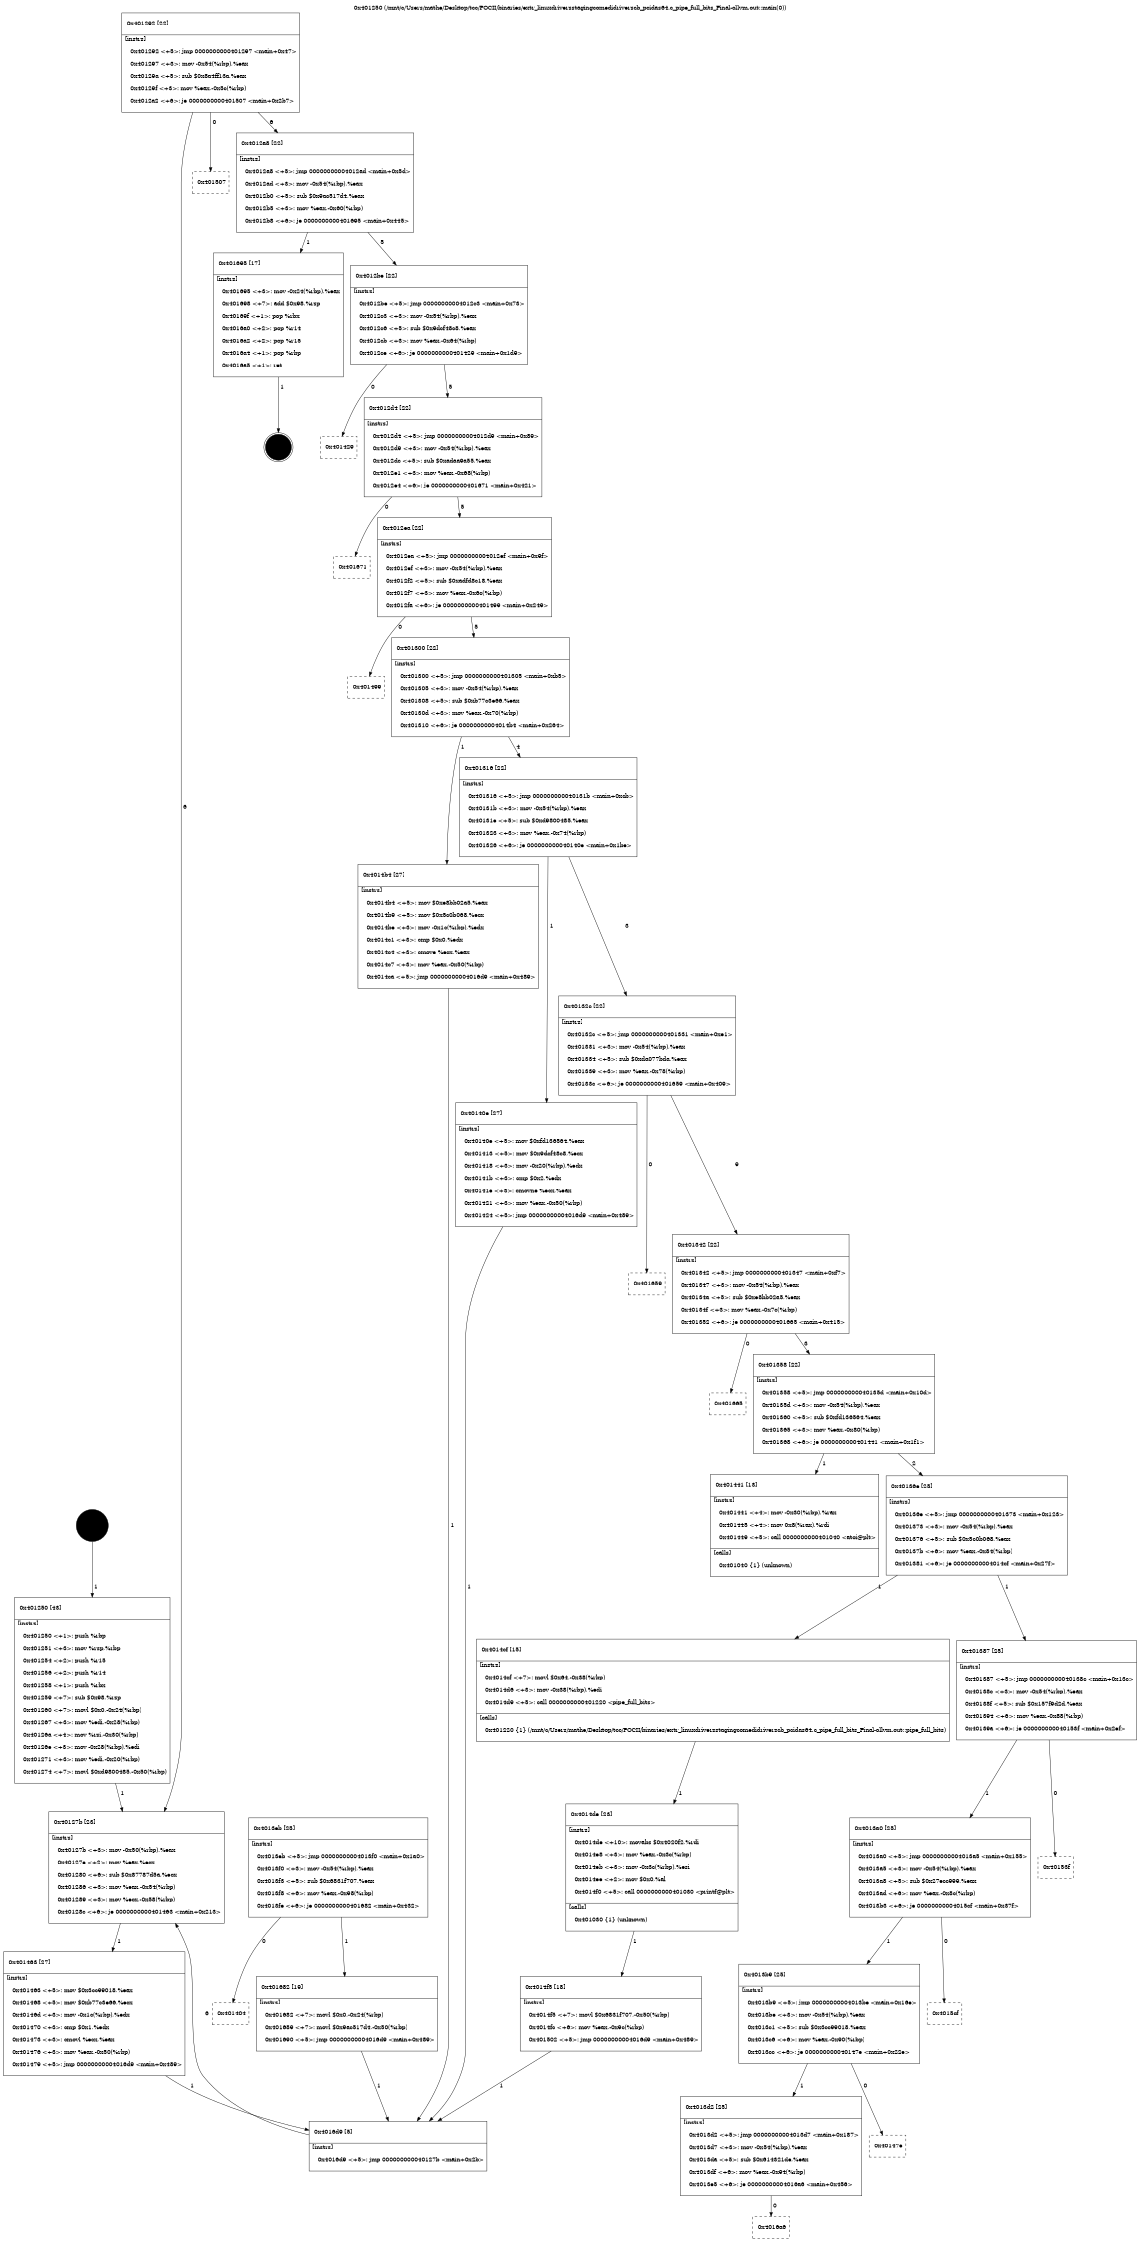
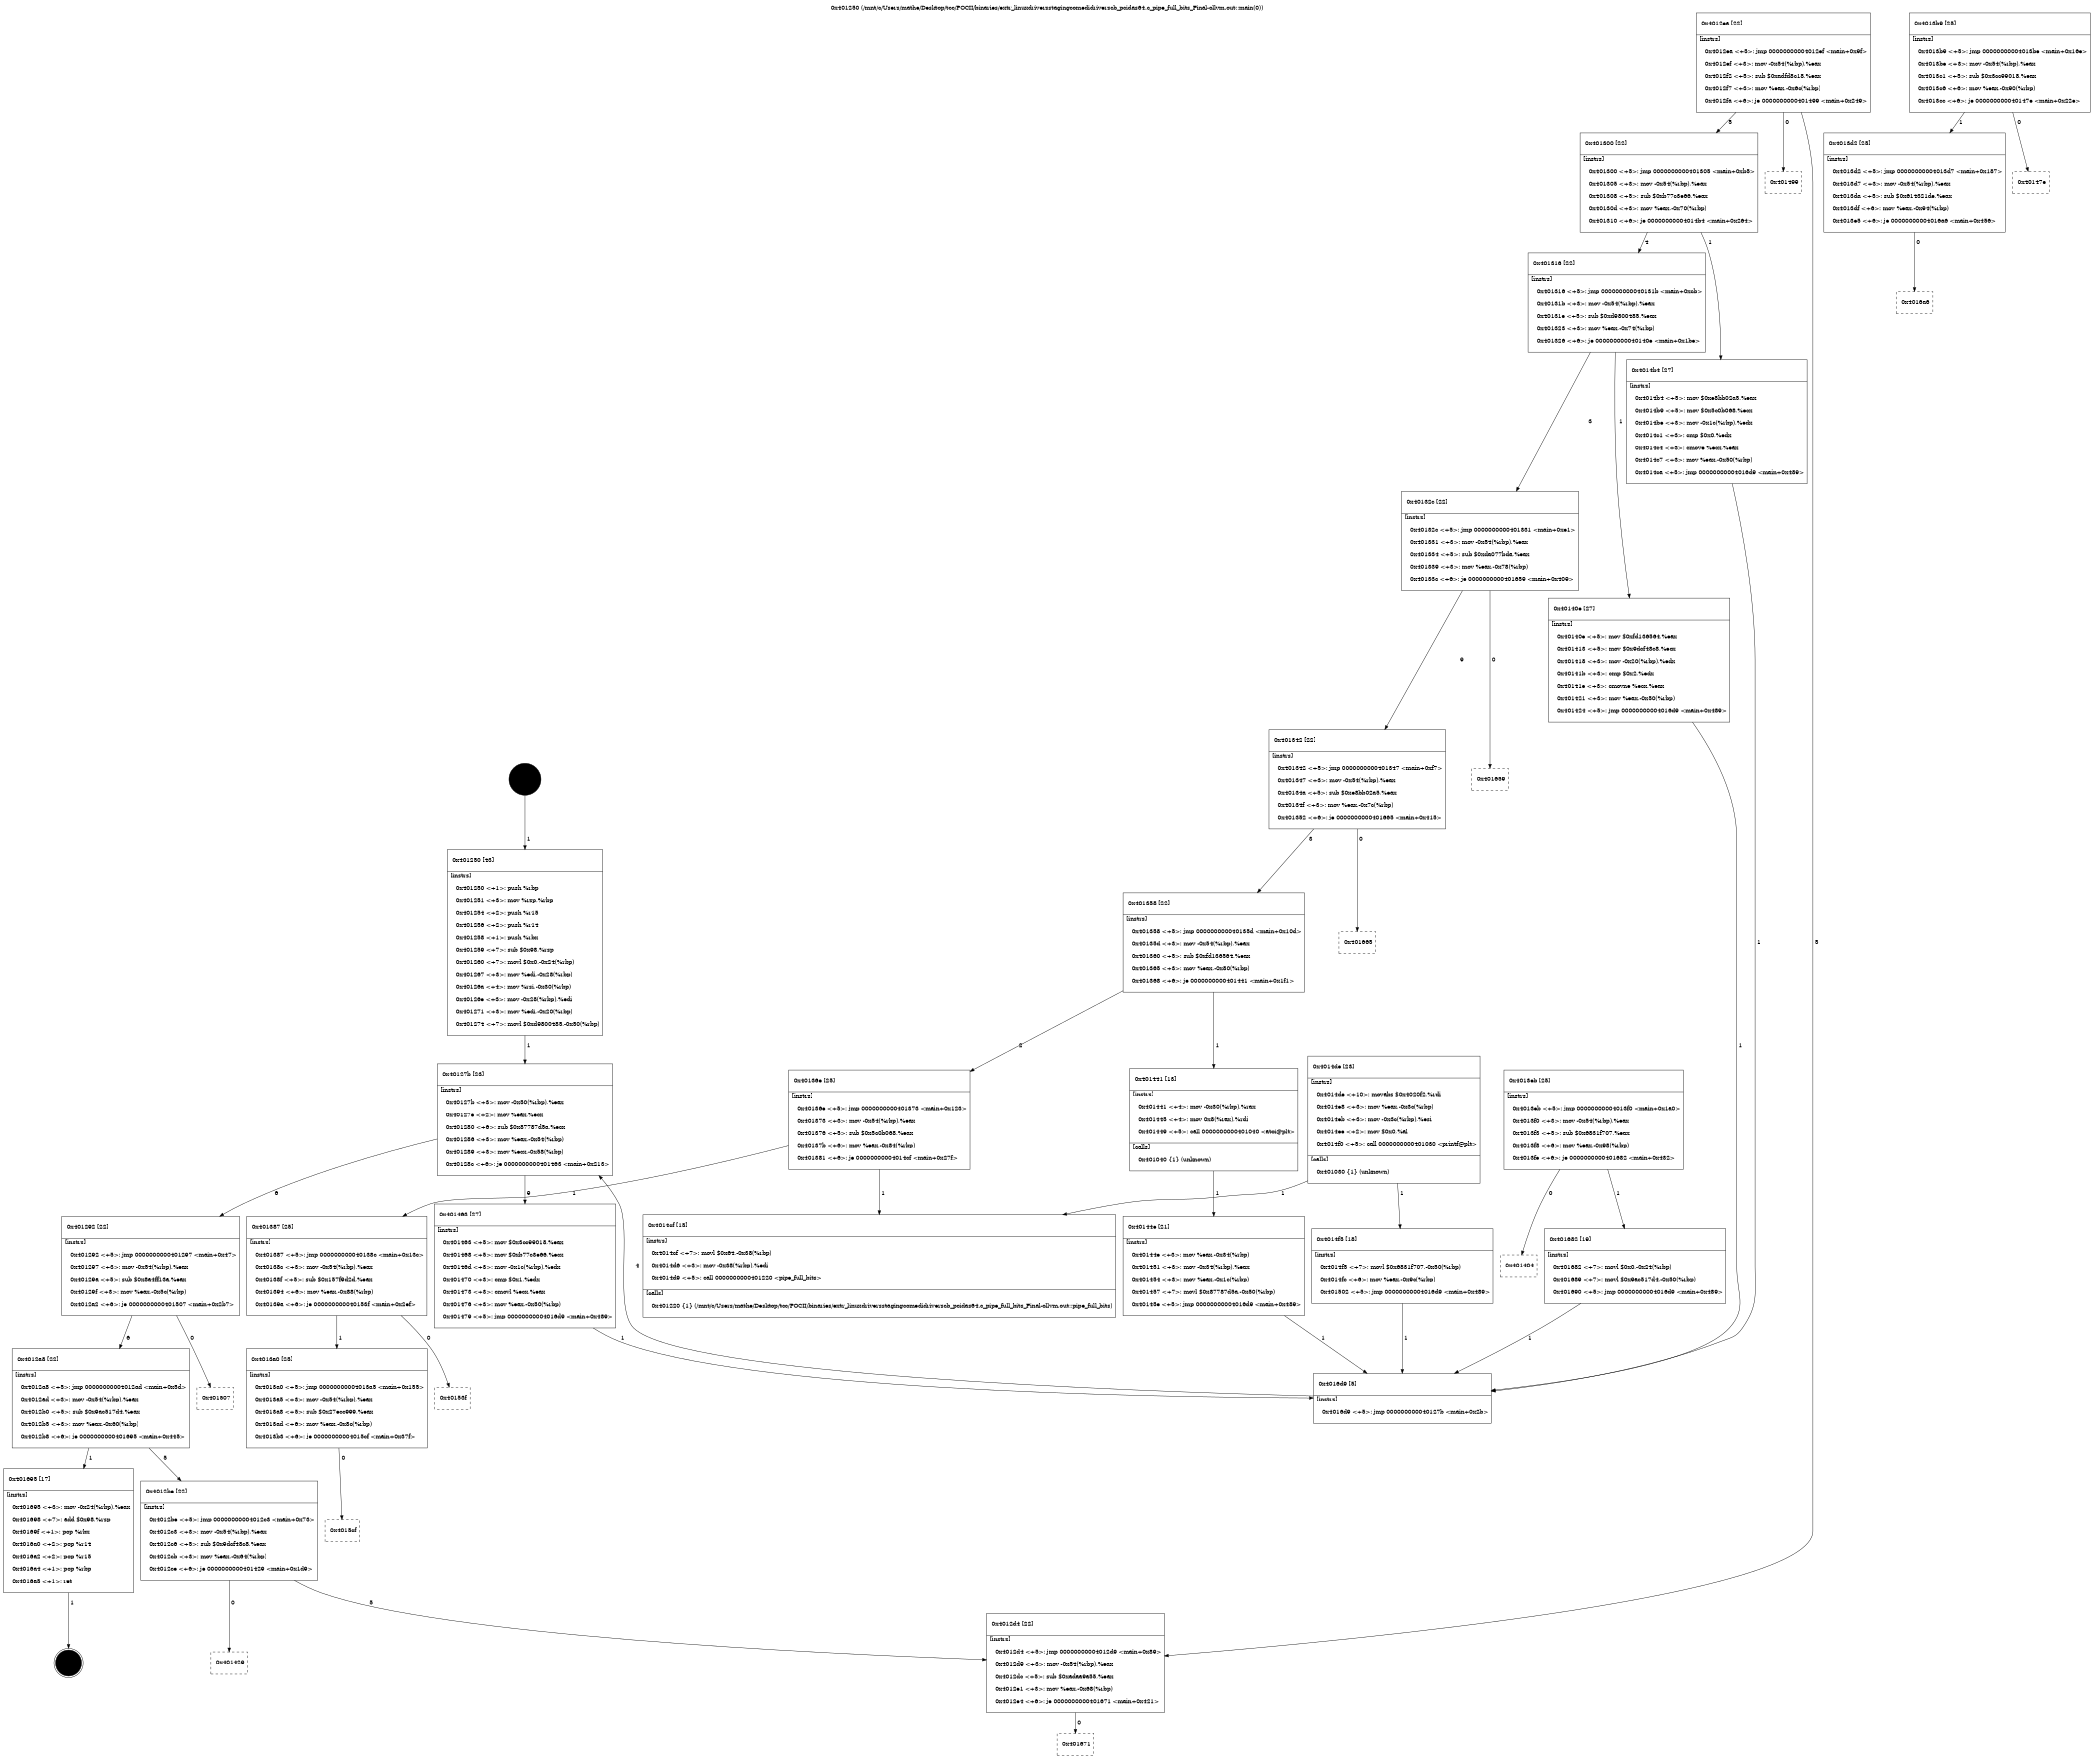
edge "0x4012d4 [22]" -> "0x4012ea [22]": reversed
edge "0x401292 [22]" -> "0x40127b [23]": reversed
node "0x40144e [21]": added
edge "0x4014cf [15]" -> "0x4014de [23]": reversed
edge "0x4013a0 [25]" -> "0x4013b9 [25]": removed, label "1"
edge "0x40127b [23]" -> "0x401463 [27]": label " 1" -> " 9"
edge "0x4016d9 [5]" -> "0x40127b [23]": label " 6" -> " 4"
